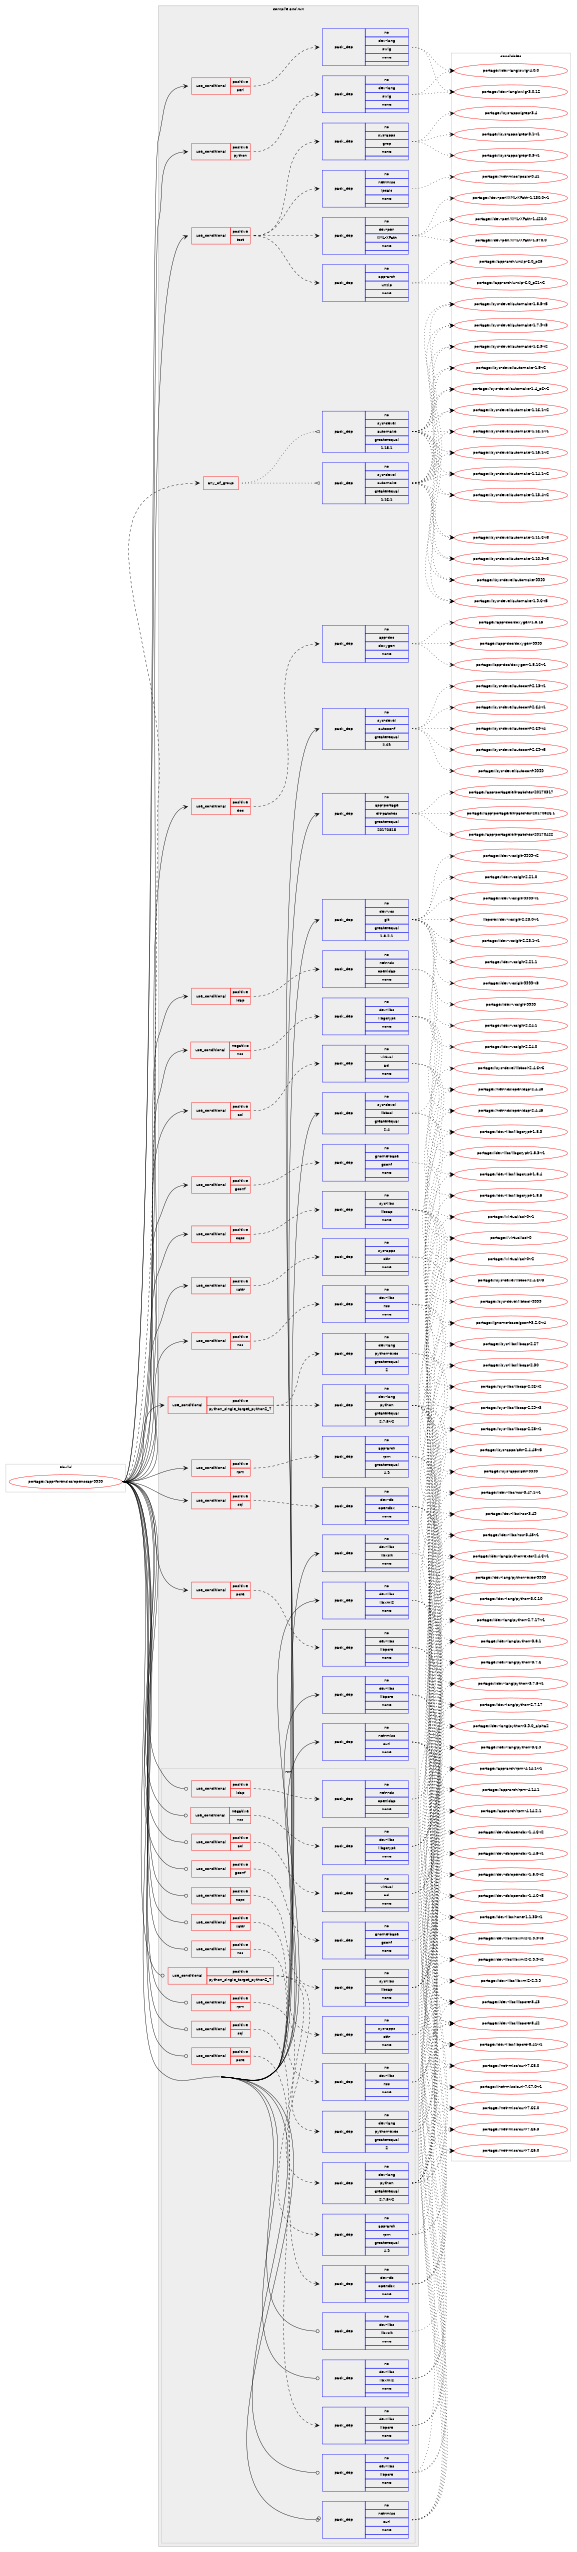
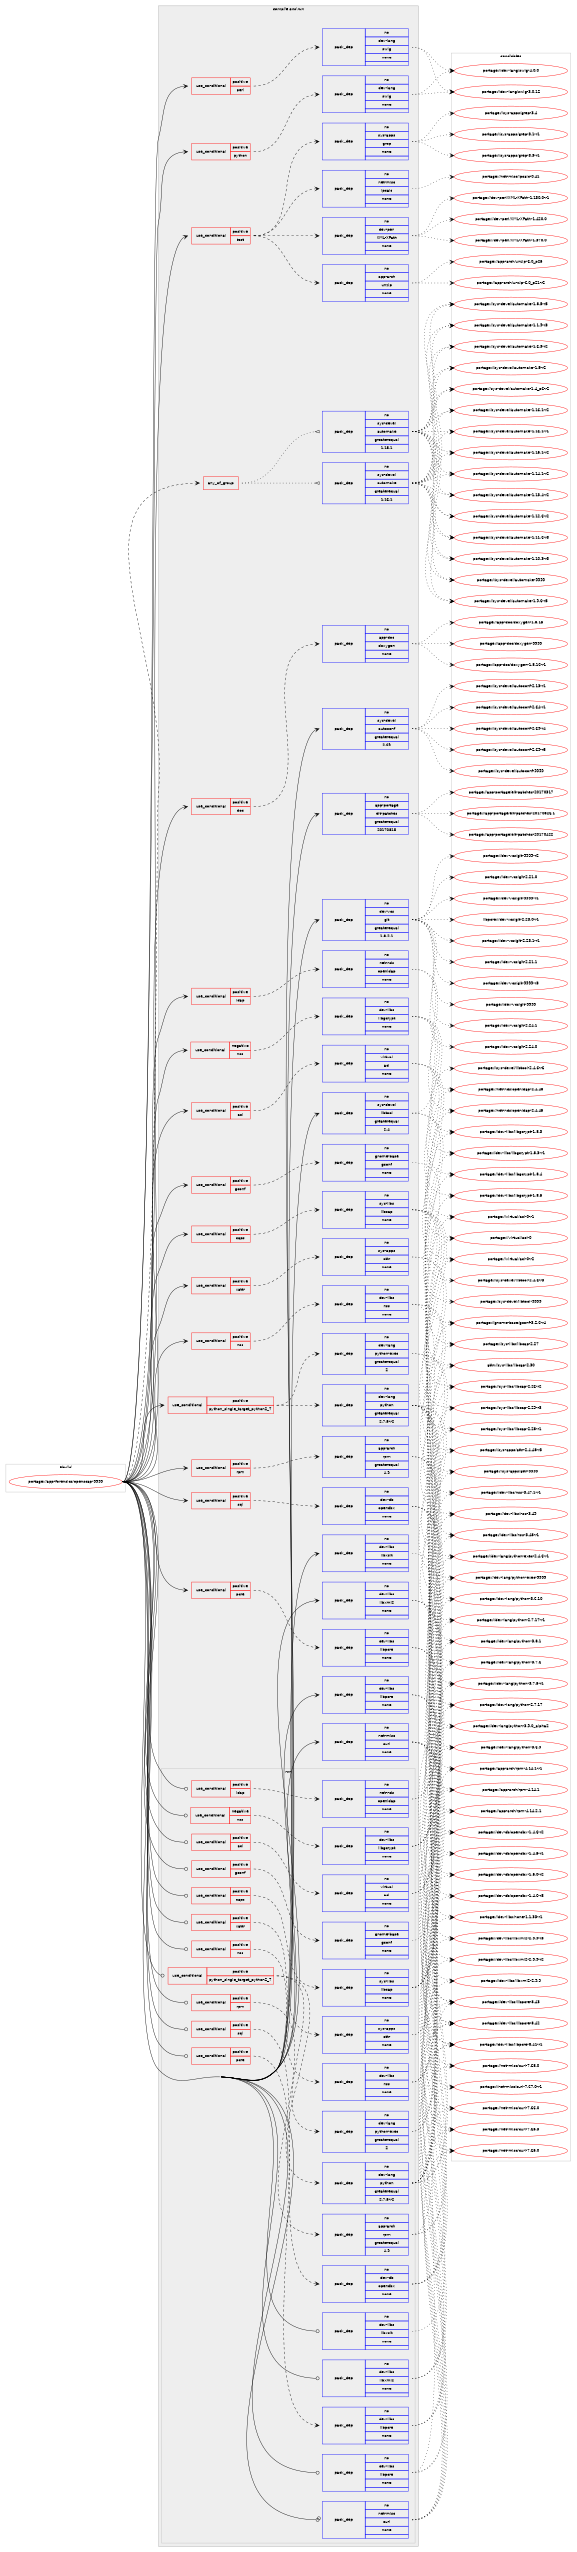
node "portage://sys-devel/automake-1.7.9-r3": label "portage://sys-devel/automake-1.7.9-r3" -> "portage://sys-devel/automake-1.1.9-r3"
node "portage://sys-devel/automake-1.12.6-r2": added
node "portage://sys-libs/libcap-2.30": label "portage://sys-libs/libcap-2.30" -> "attr://sys-libs/libcap-2.30"
